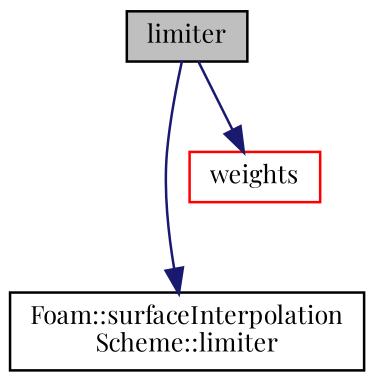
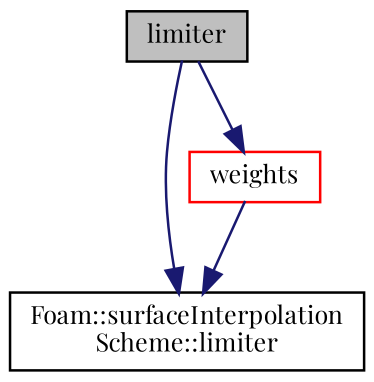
edge "weights" -> "Foam::surfaceInterpolation Scheme::limiter": added
